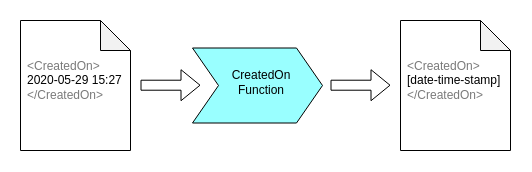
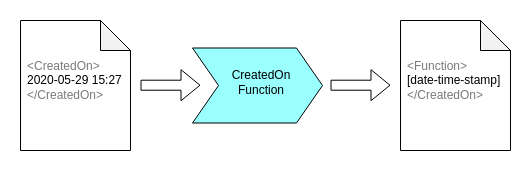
node "<CreatedOn> [date-time-stamp] </CreatedOn>": label "<CreatedOn> [date-time-stamp] </CreatedOn>" -> "<Function> [date-time-stamp] </CreatedOn>"
